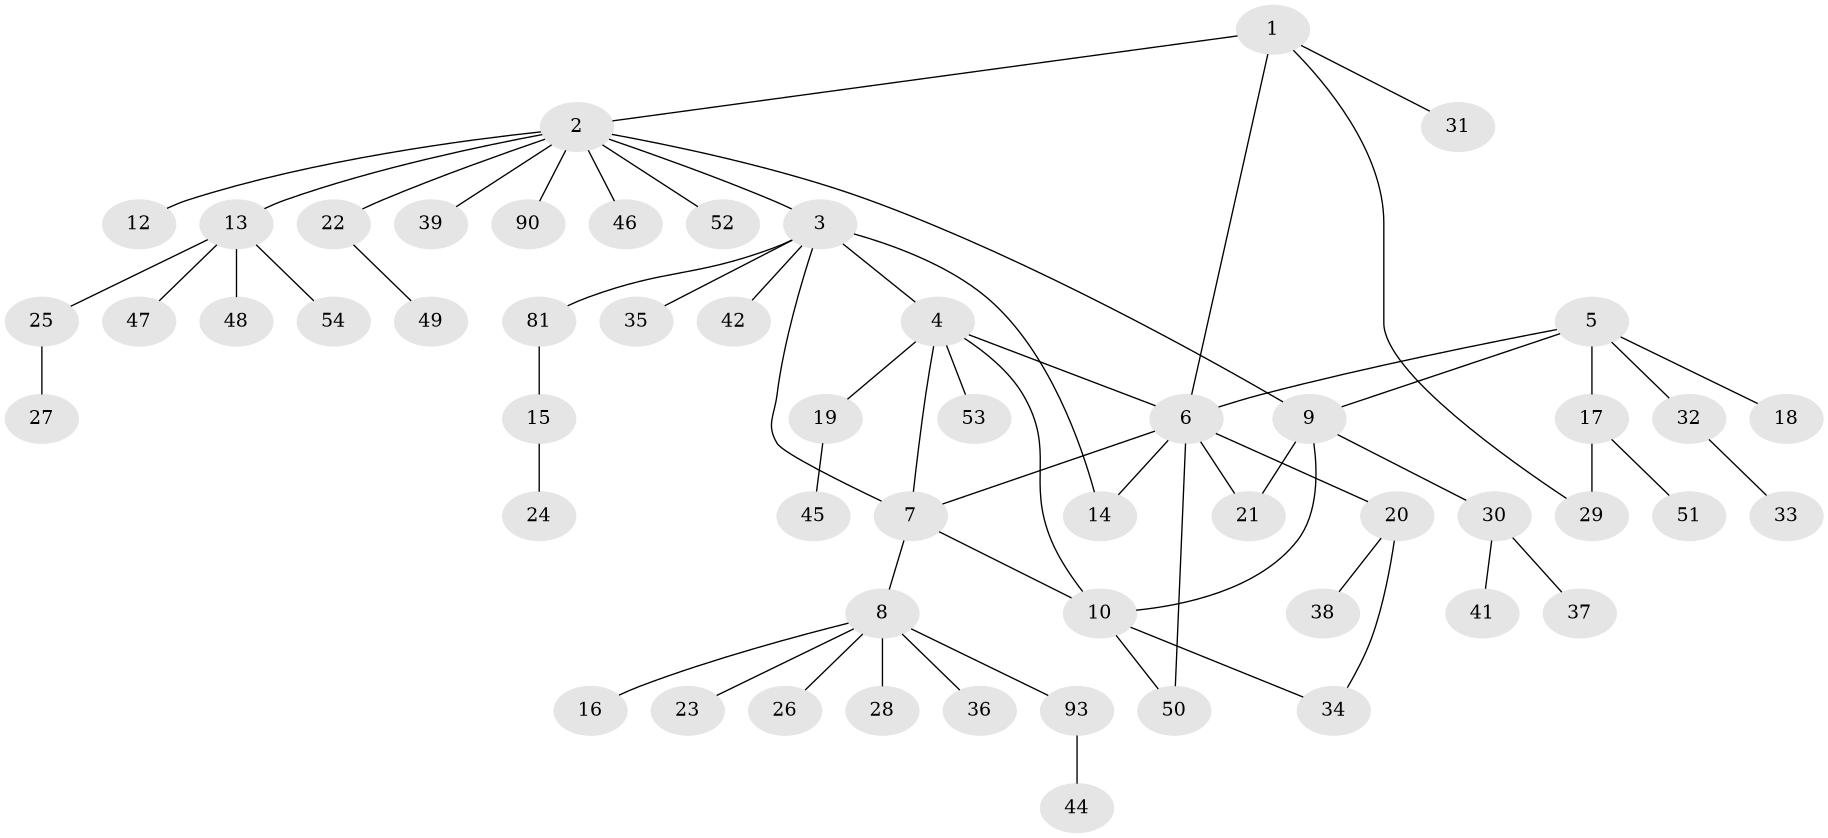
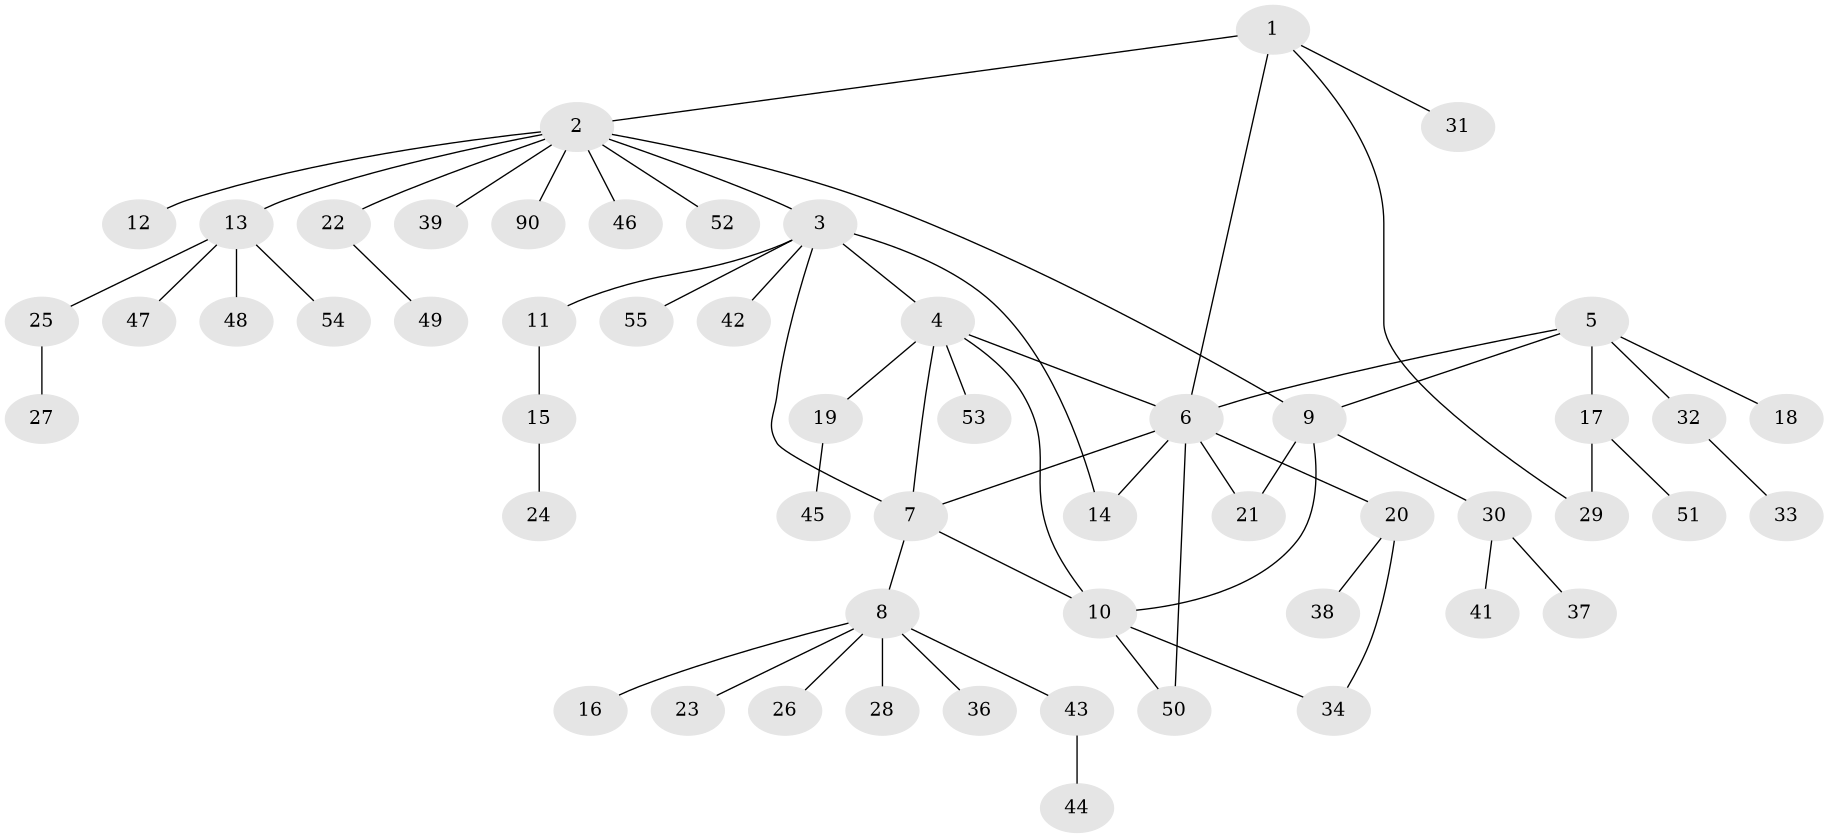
node "81": label "81" -> "11"
node "35": label "35" -> "55"
node "93": label "93" -> "43"
